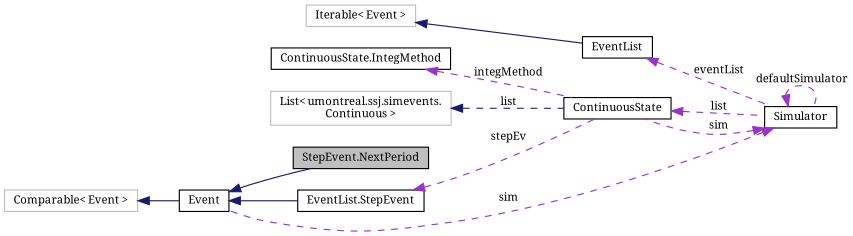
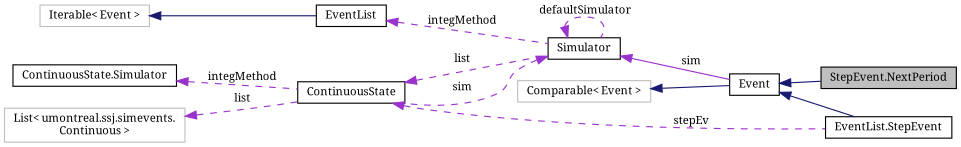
node "ContinuousState.IntegMethod": label "ContinuousState.IntegMethod" -> "ContinuousState.Simulator"
edge "Simulator" -> "EventList": label " eventList" -> " integMethod"
edge "ContinuousState" -> "List< umontreal.ssj.simevents. Continuous >": color midnightblue -> darkorchid3
edge "ContinuousState" -> "EventList.StepEvent": reversed
edge "Event" -> "Simulator": style dashed -> solid
